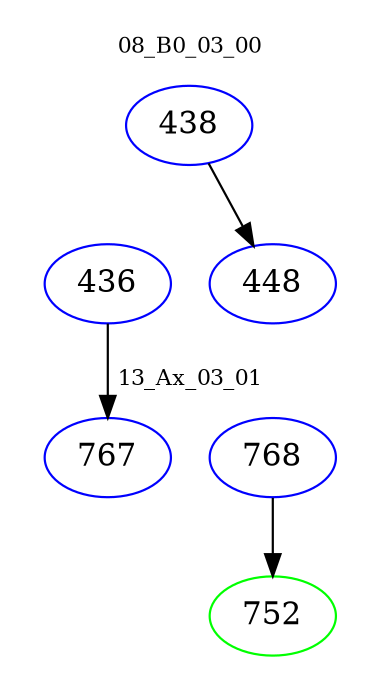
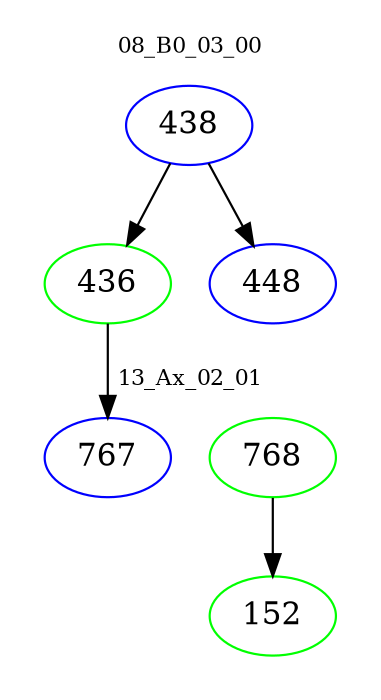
edge "438" -> "436": added
node "436": color blue -> green
cluster "13_Ax_03_01": label "13_Ax_03_01" -> "13_Ax_02_01"
node "768": color blue -> green
node "752": label "752" -> "152"
